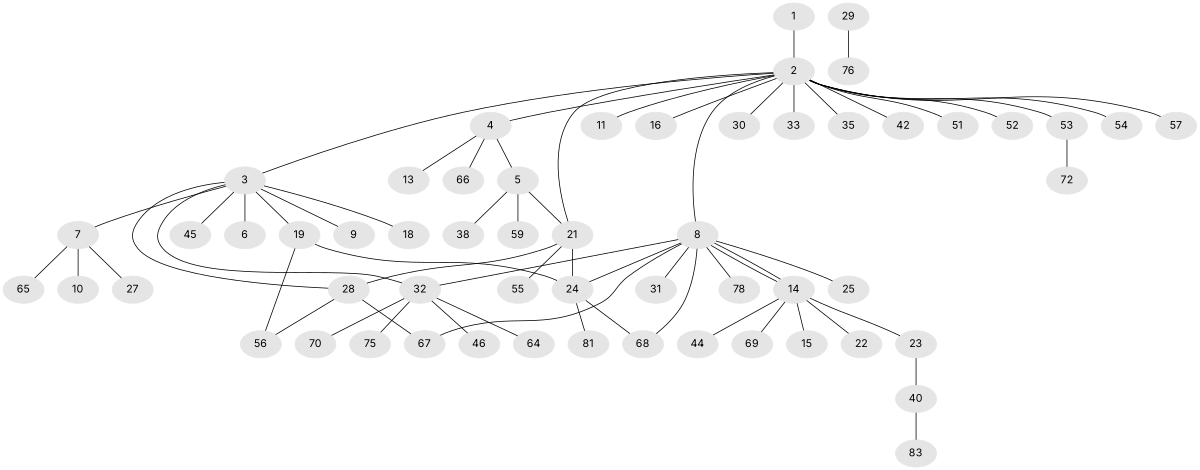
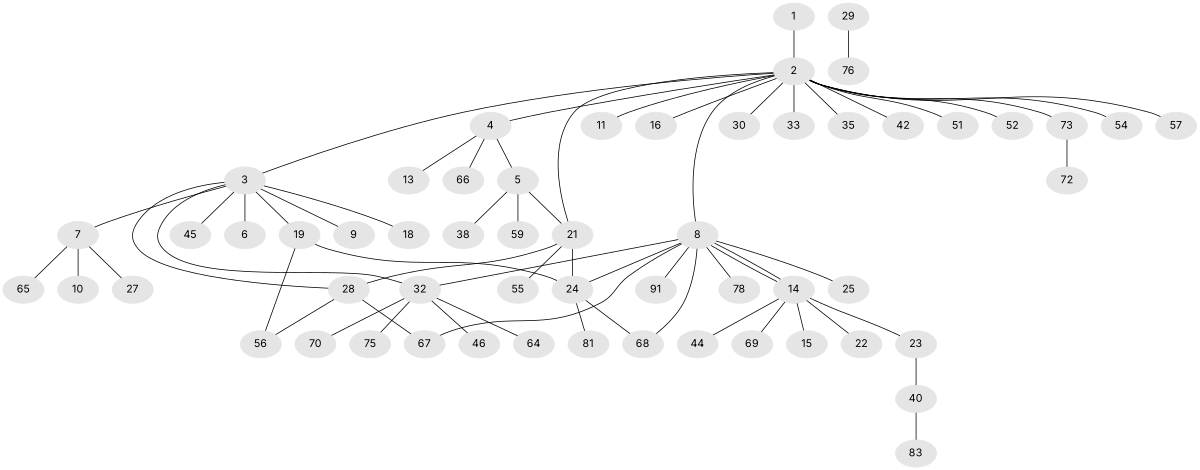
node "53": label "53" -> "73"
node "31": label "31" -> "91"
